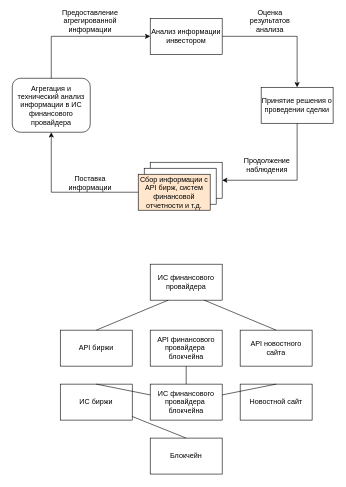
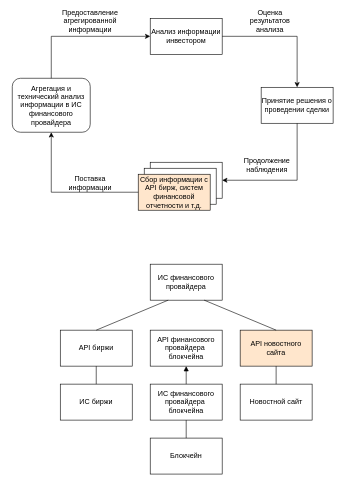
node "API новостного сайта": fillcolor #ffffff -> #ffe6cc
edge "API финансового провайдера блокчейна" -- "ИС финансового провайдера блокчейна": arrowhead none -> block
edge "ИС биржи" -- "ИС финансового провайдера блокчейна": now "ИС биржи" -- "API биржи"
edge "ИС финансового провайдера блокчейна" -- "Новостной сайт": now "API новостного сайта" -- "Новостной сайт"
edge "ИС биржи" -- "Блокчейн": now "ИС финансового провайдера блокчейна" -- "Блокчейн"
